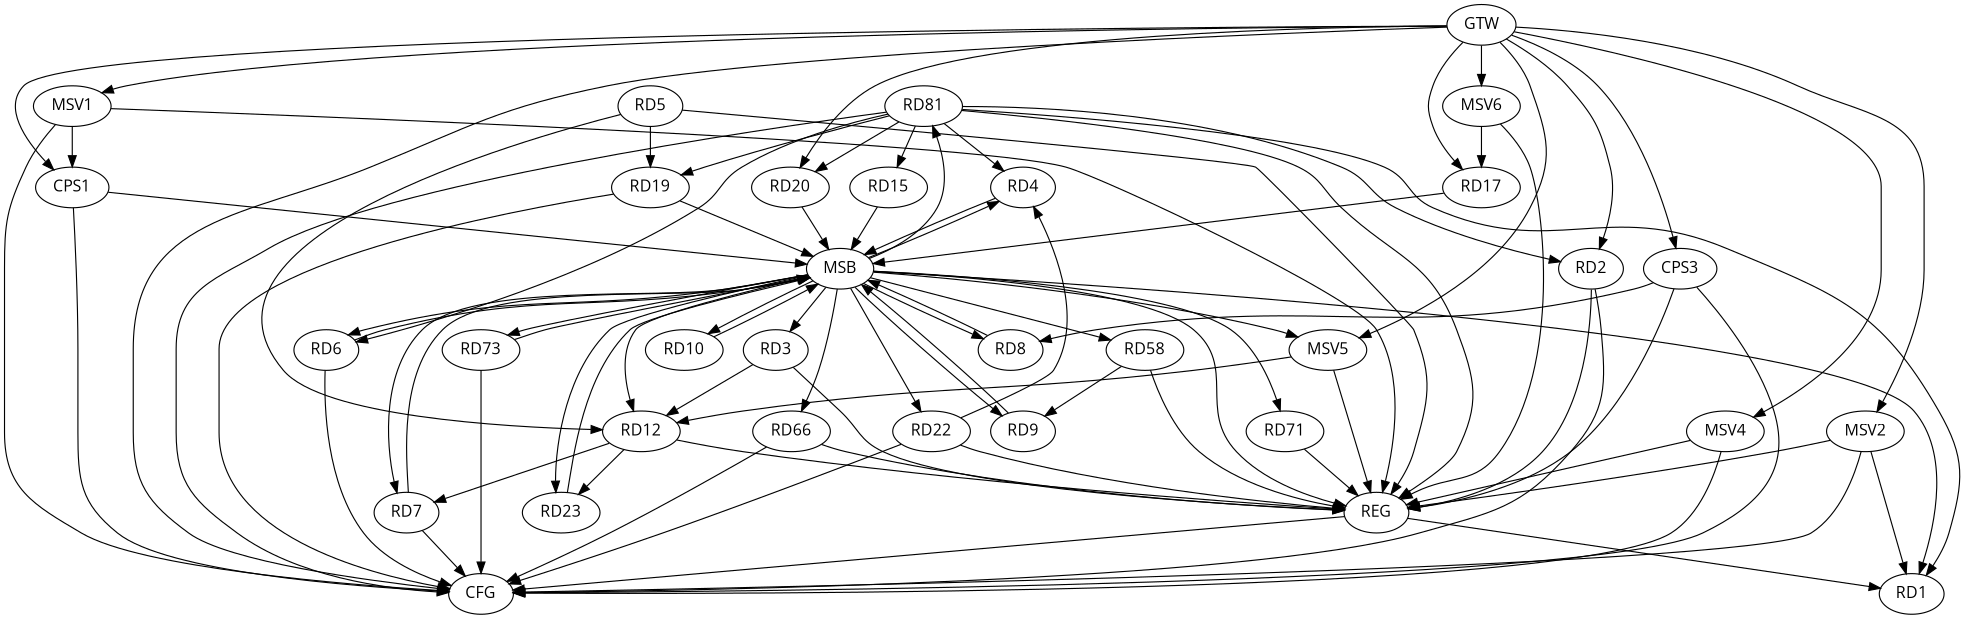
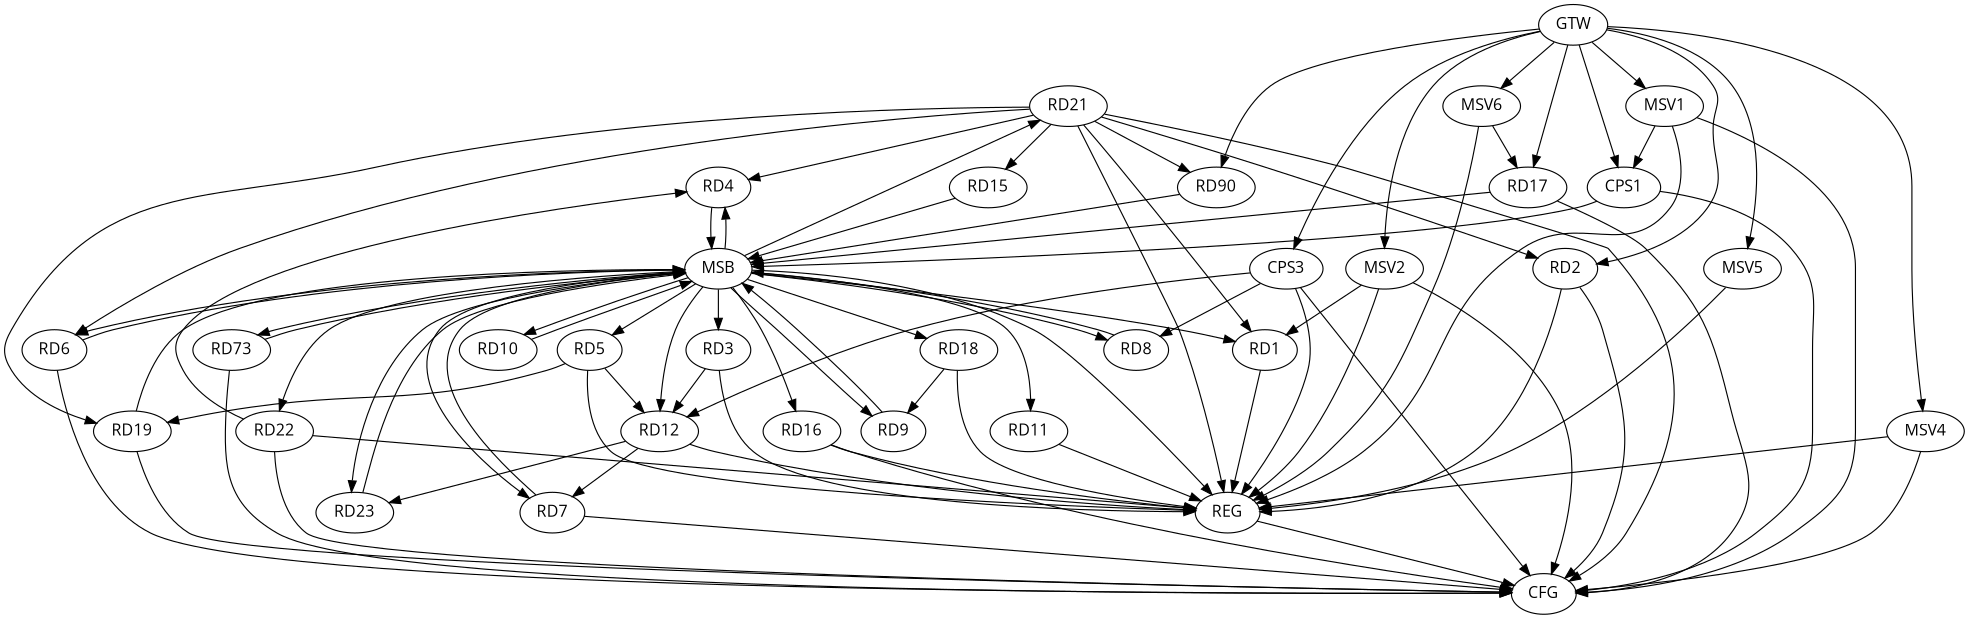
node "RD81": label "RD81" -> "RD21"
edge "GTW" -> "CFG": now "RD17" -> "CFG"
node "RD20": label "RD20" -> "RD90"
edge "MSB" -> "MSV5": now "MSB" -> "RD5"
node "RD58": label "RD58" -> "RD18"
edge "MSV5" -> "RD12": now "CPS3" -> "RD12"
node "RD66": label "RD66" -> "RD16"
node "RD71": label "RD71" -> "RD11"
edge "REG" -> "RD1": reversed
